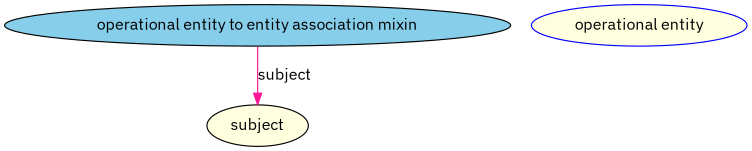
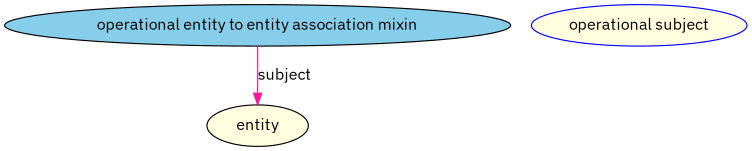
node "operational entity": label "operational entity" -> "operational subject"
node "subject": label "subject" -> "entity"
